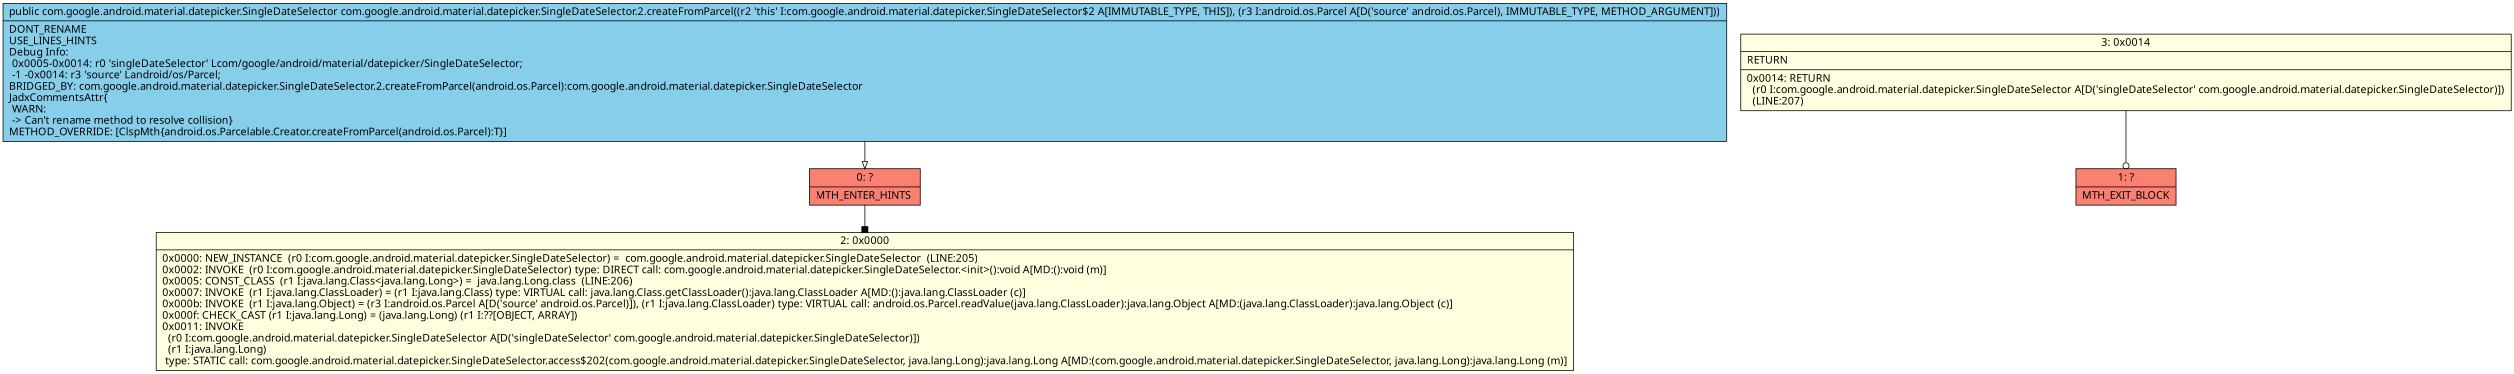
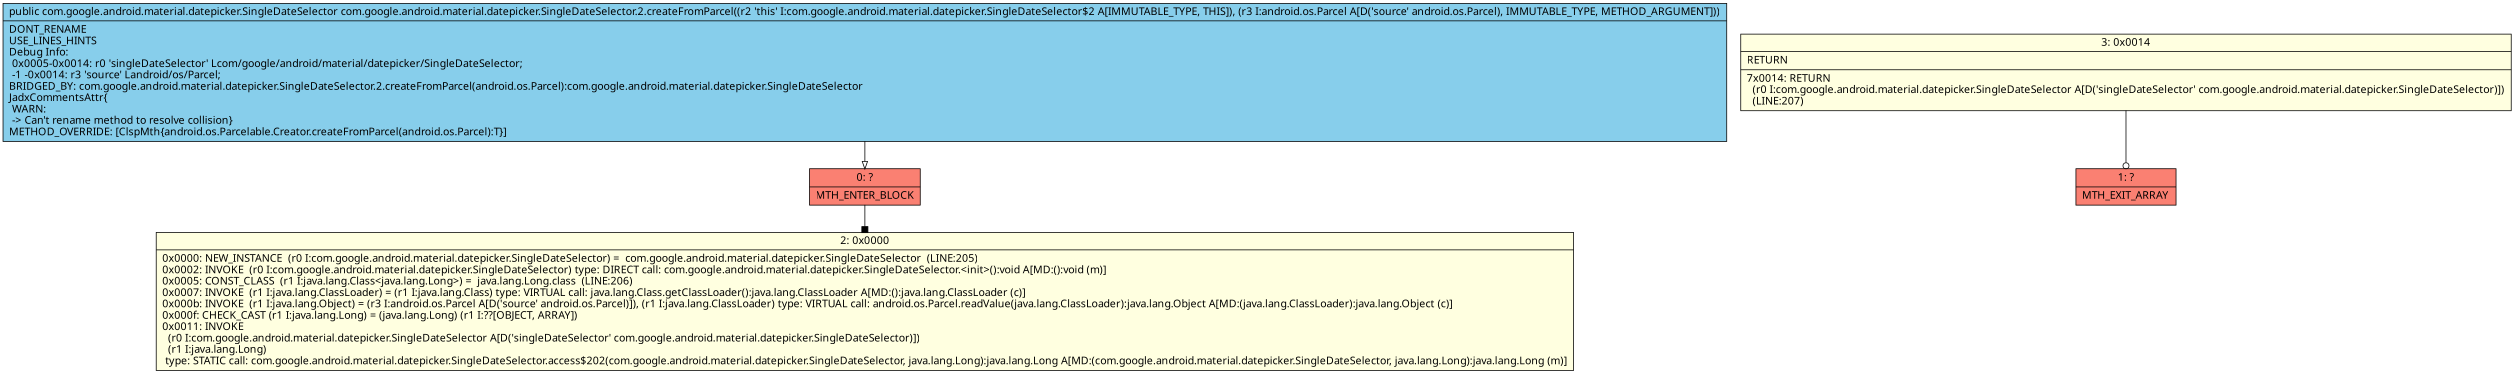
node "3: 0x0014": text "0x0014: RETURN" -> "7x0014: RETURN"
node "0: ?": text "MTH_ENTER_HINTS" -> "MTH_ENTER_BLOCK"
node "1: ?": text "MTH_EXIT_BLOCK" -> "MTH_EXIT_ARRAY"
